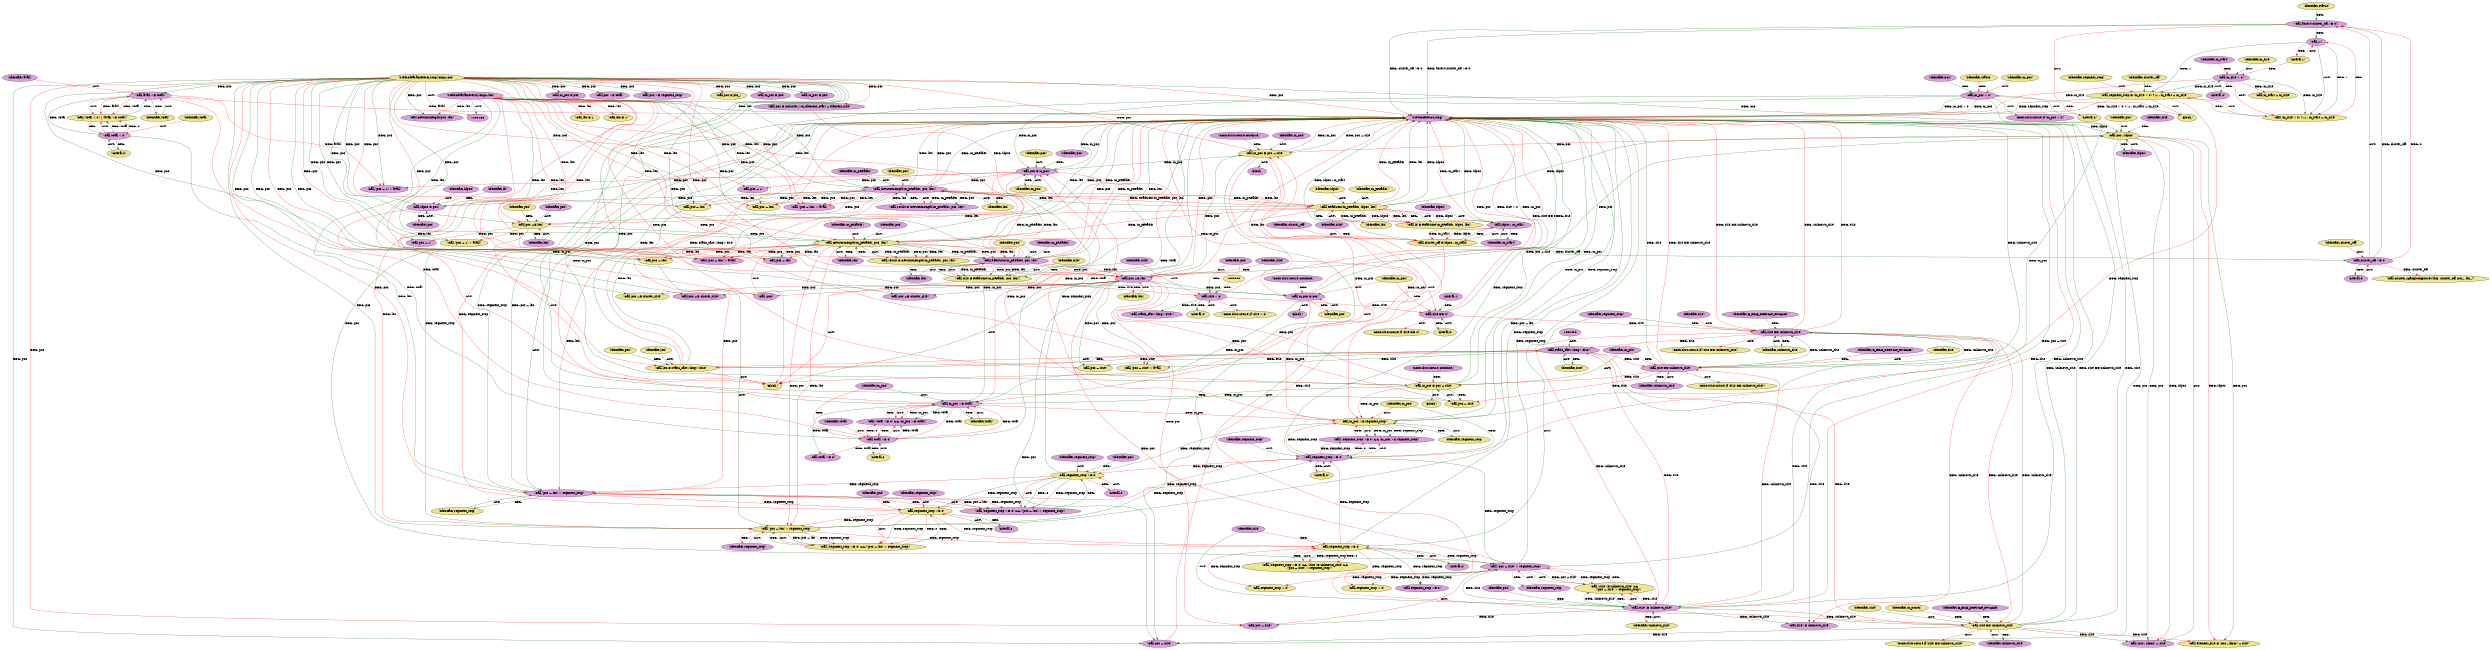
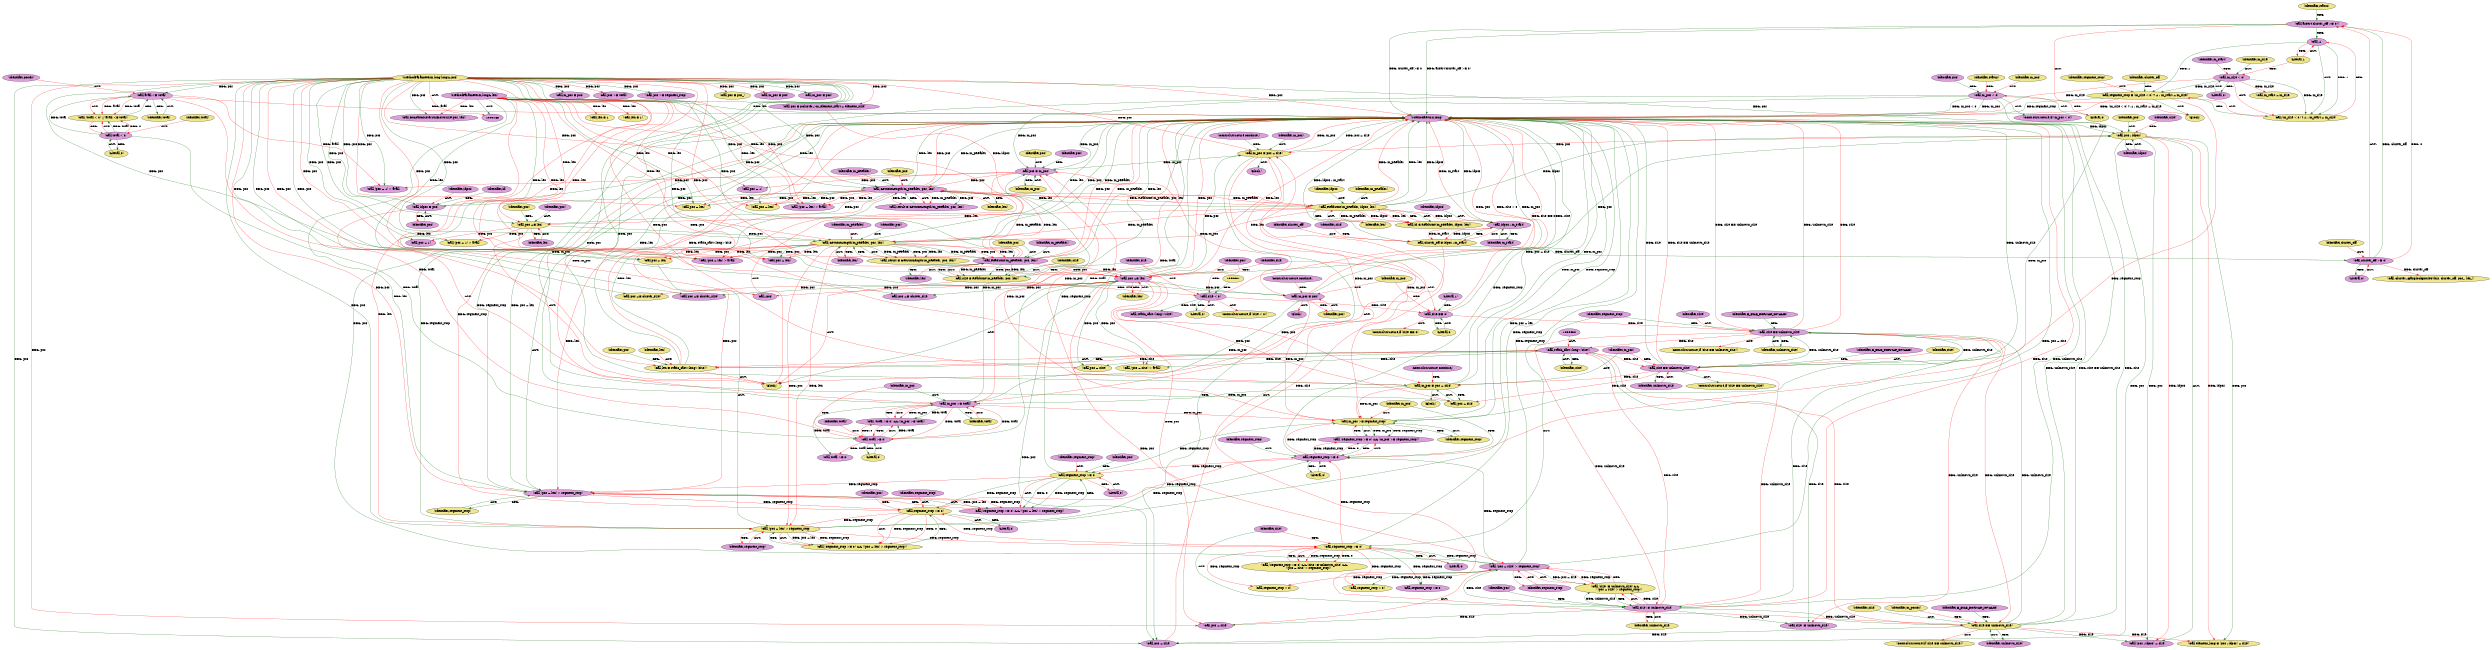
node "(Identifier,avail)": label "(Identifier,avail)" -> "(Identifier,pCues)"
node "(Call,GetUIntLength(pos, len))": label "(Call,GetUIntLength(pos, len))" -> "(Call,DoLoadClusterUnknownSize(pos, len))"
node "1000388": label "1000388" -> "1000381"
node "(Call,element_size = (pos - idpos) + size)": label "(Call,element_size = (pos - idpos) + size)" -> "(Call,element_long = (pos - idpos) + size)"
